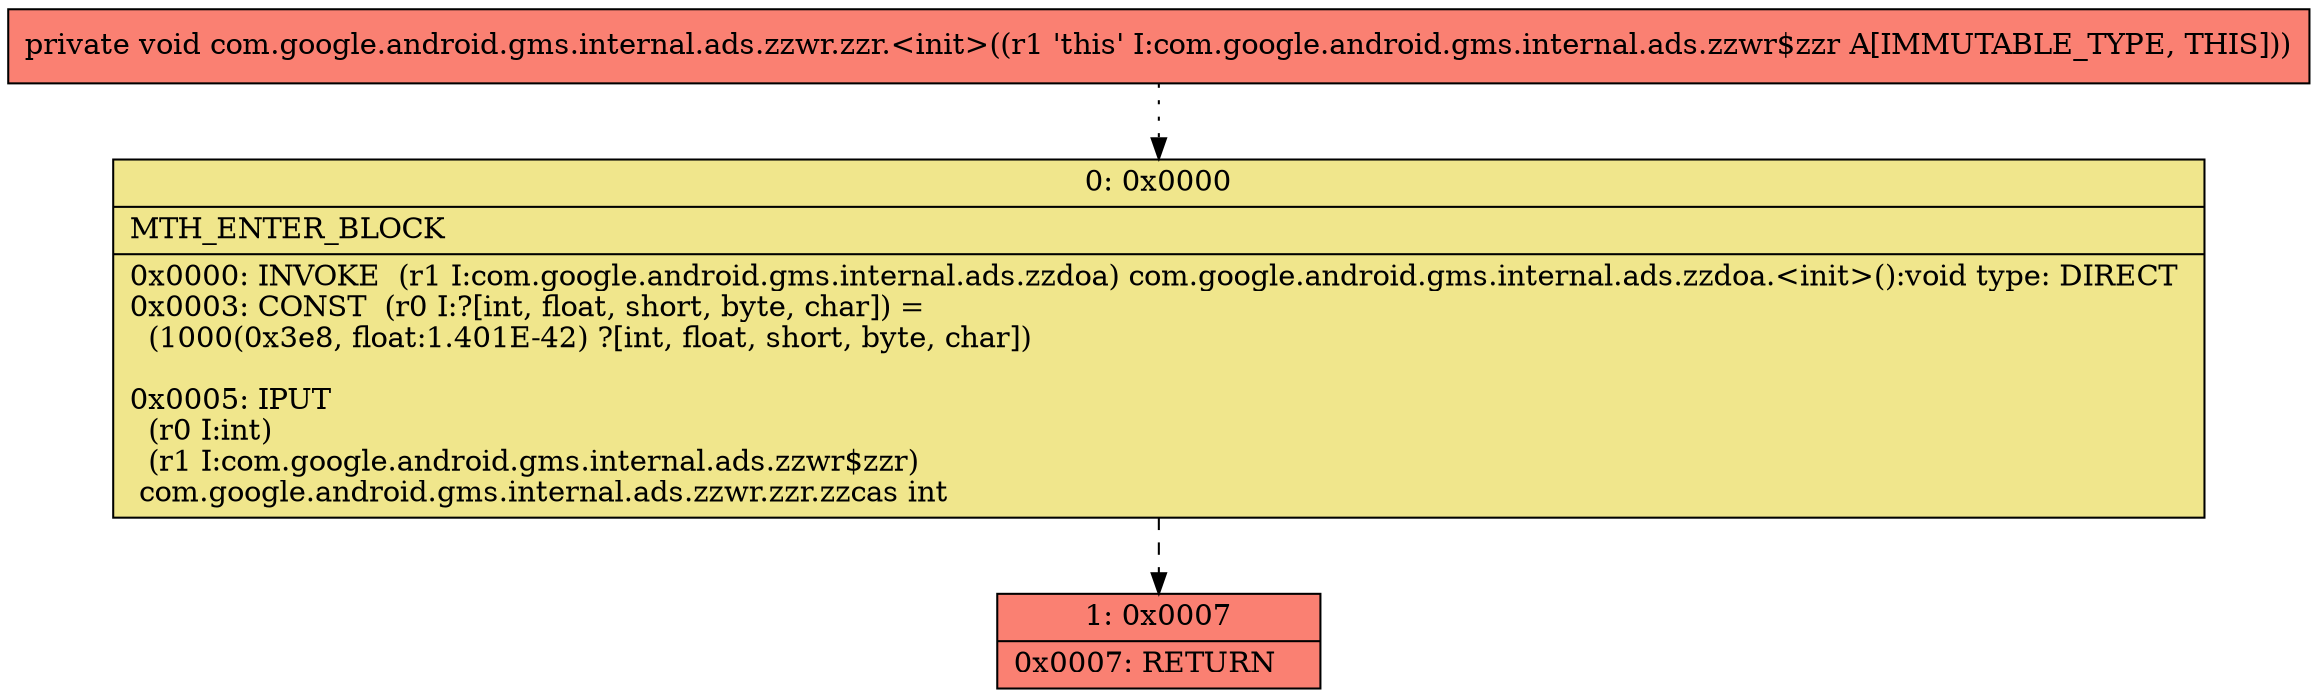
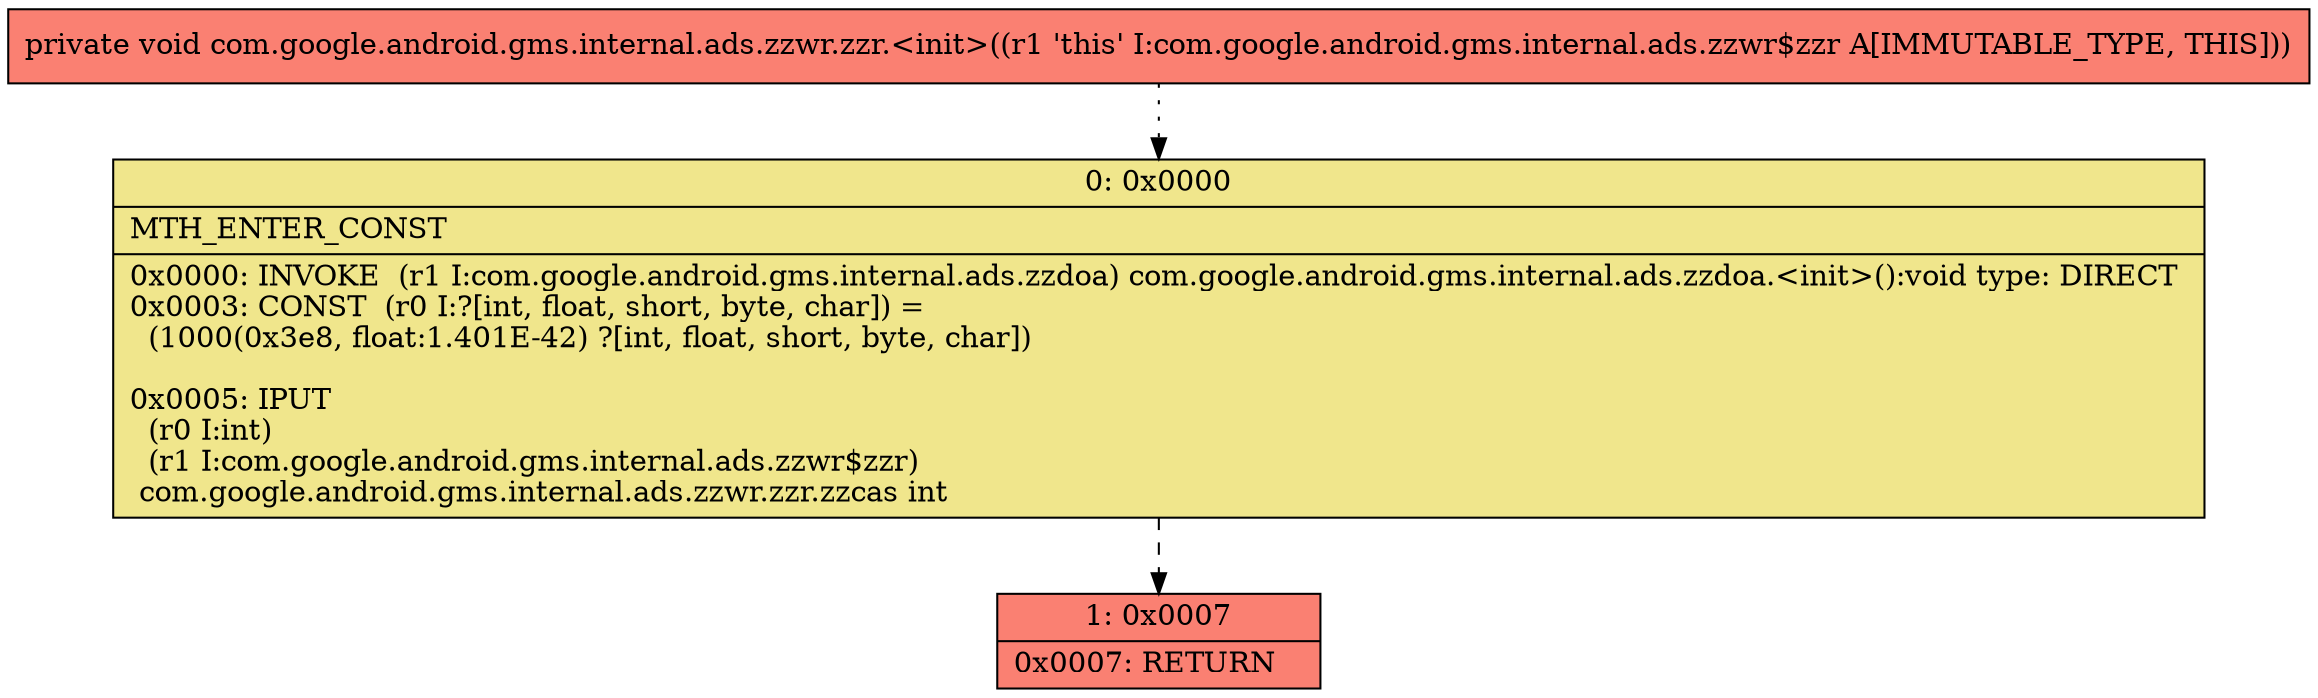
node "0: 0x0000": text "MTH_ENTER_BLOCK" -> "MTH_ENTER_CONST"
